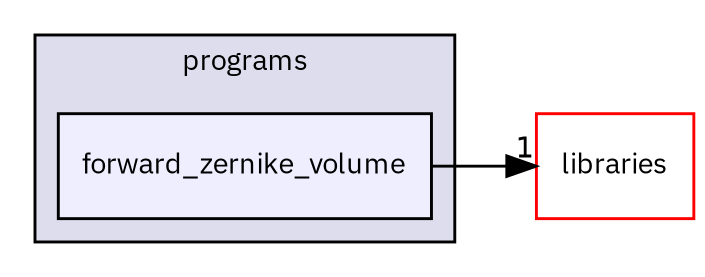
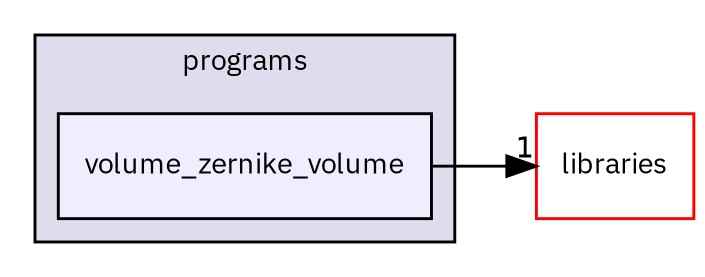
node "forward_zernike_volume": label "forward_zernike_volume" -> "volume_zernike_volume"
